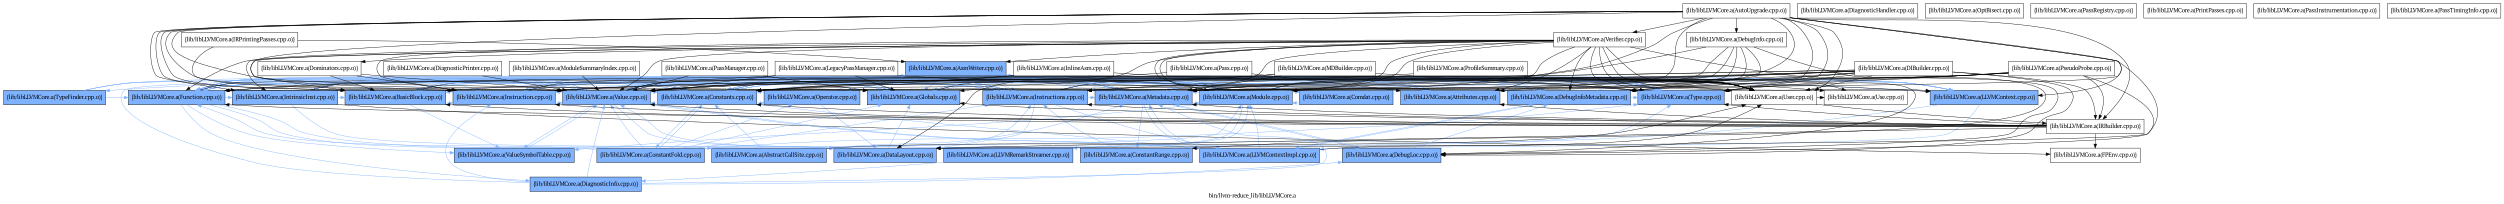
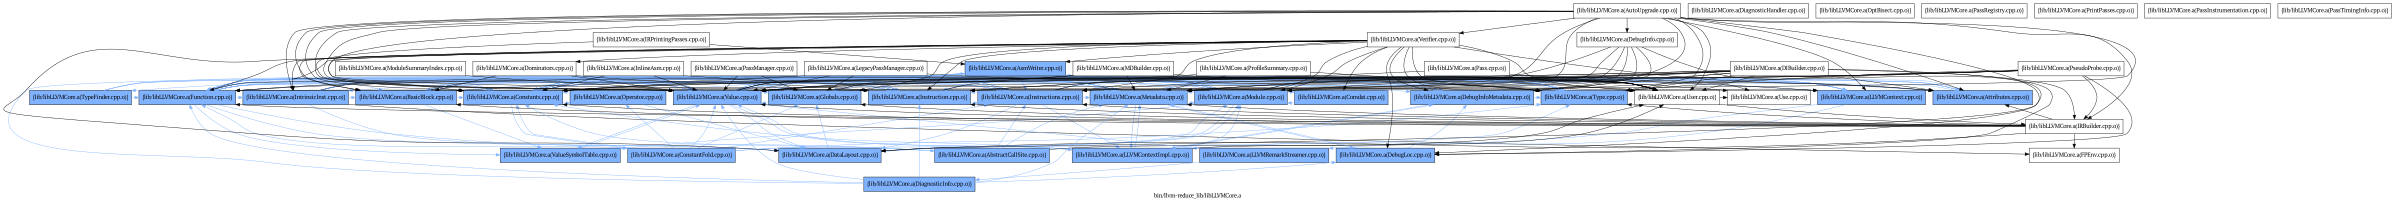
node "{lib/libLLVMCore.a(DiagnosticPrinter.cpp.o)}": removed
edge "{lib/libLLVMCore.a(Constants.cpp.o)}" -> "{lib/libLLVMCore.a(BasicBlock.cpp.o)}": reversed
node "{lib/libLLVMCore.a(ConstantRange.cpp.o)}": removed
edge "{lib/libLLVMCore.a(Function.cpp.o)}" -> "{lib/libLLVMCore.a(DiagnosticInfo.cpp.o)}": reversed
